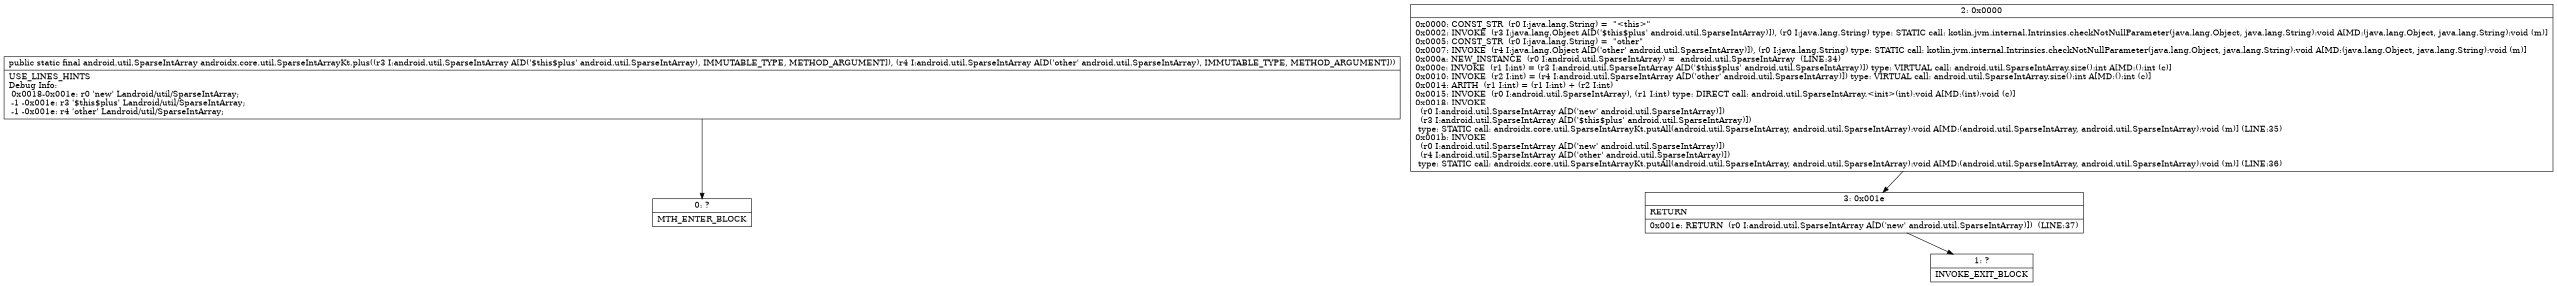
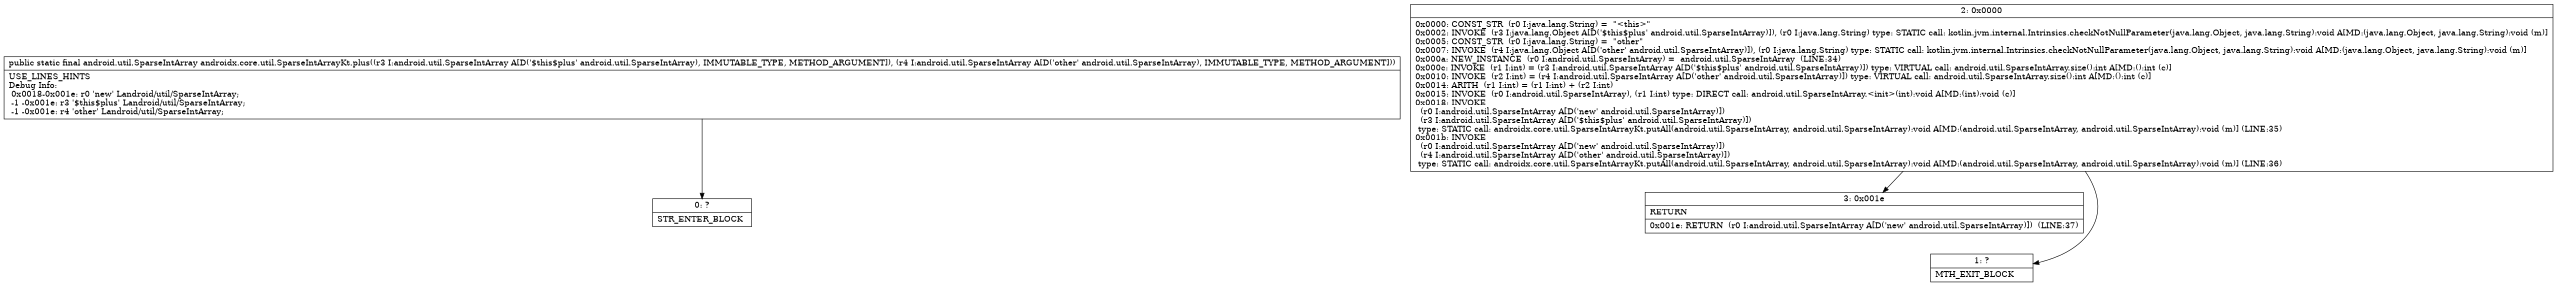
node "0: ?": text "MTH_ENTER_BLOCK" -> "STR_ENTER_BLOCK"
edge "3: 0x001e" -> "1: ?": now "2: 0x0000" -> "1: ?"
node "1: ?": text "INVOKE_EXIT_BLOCK" -> "MTH_EXIT_BLOCK"
